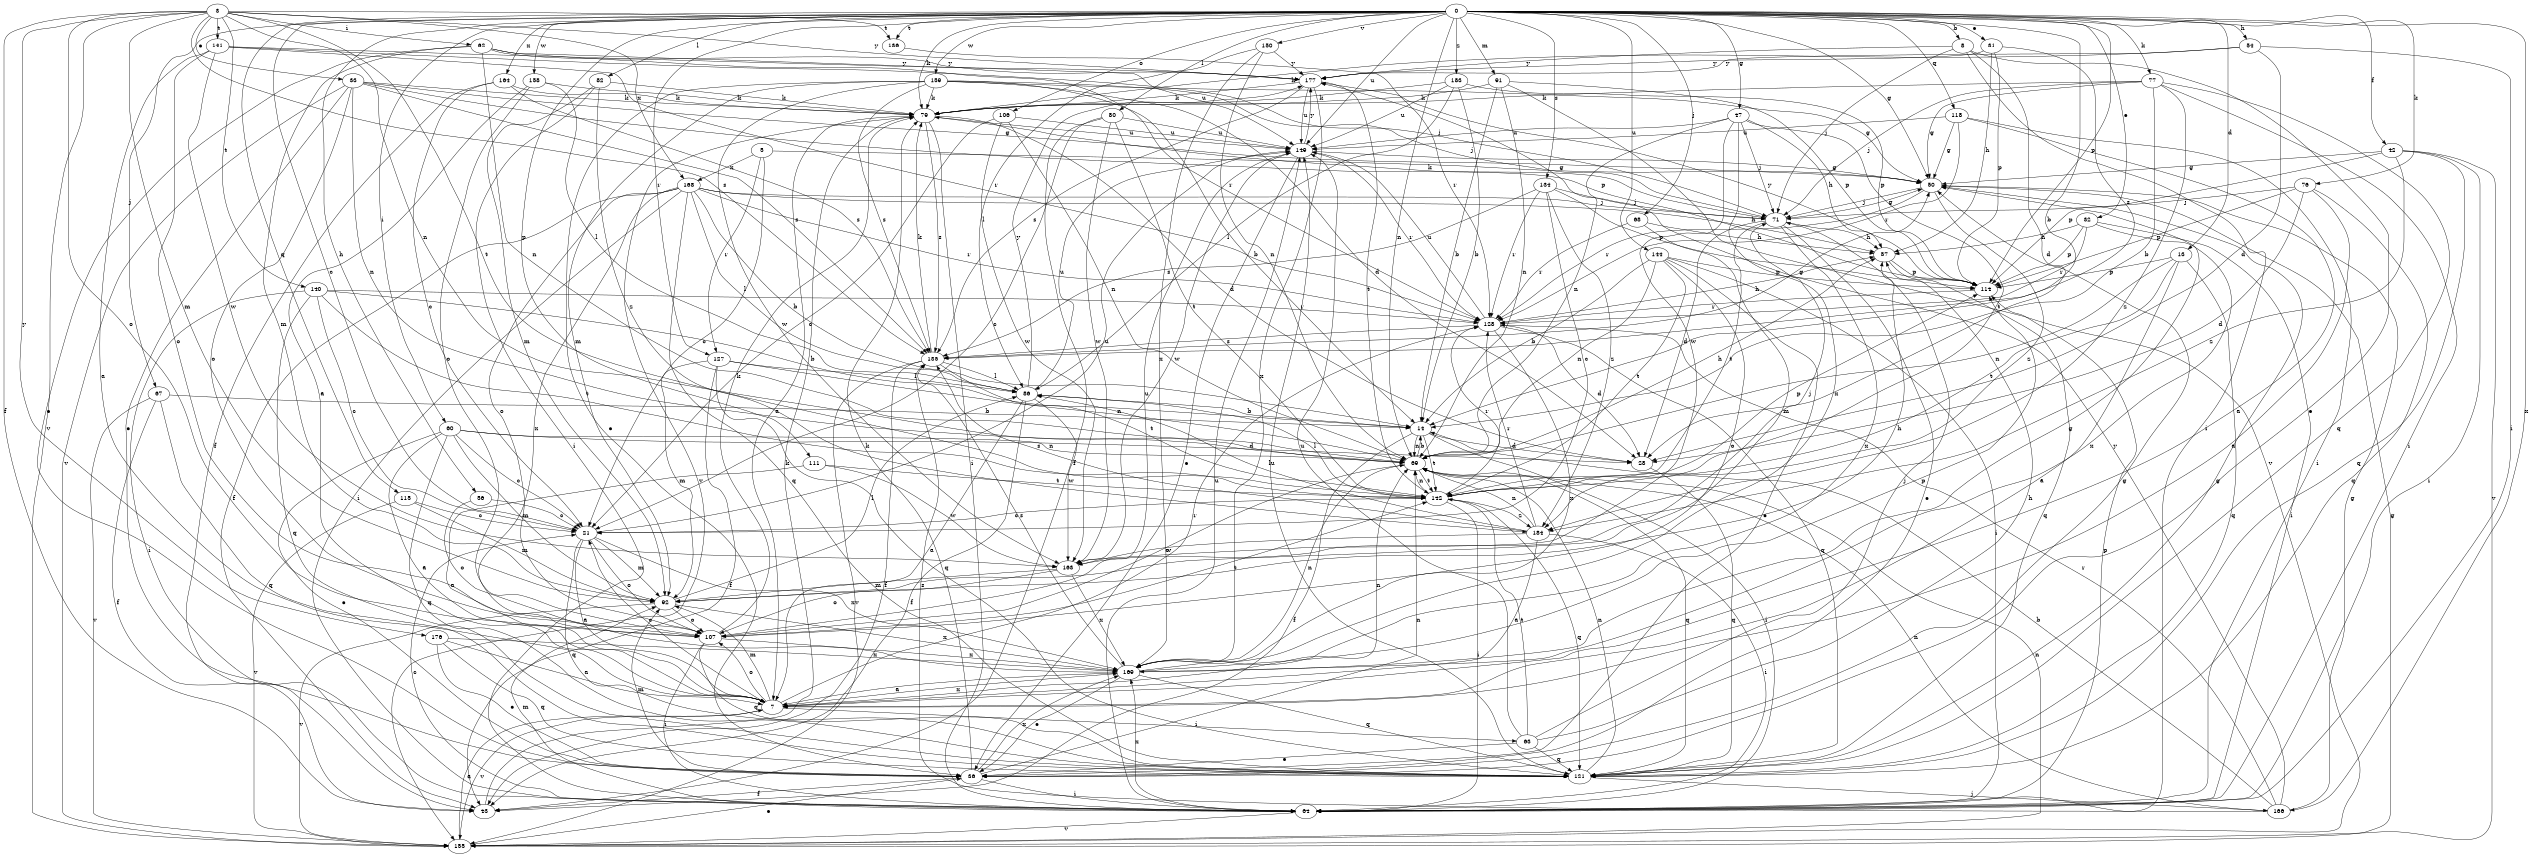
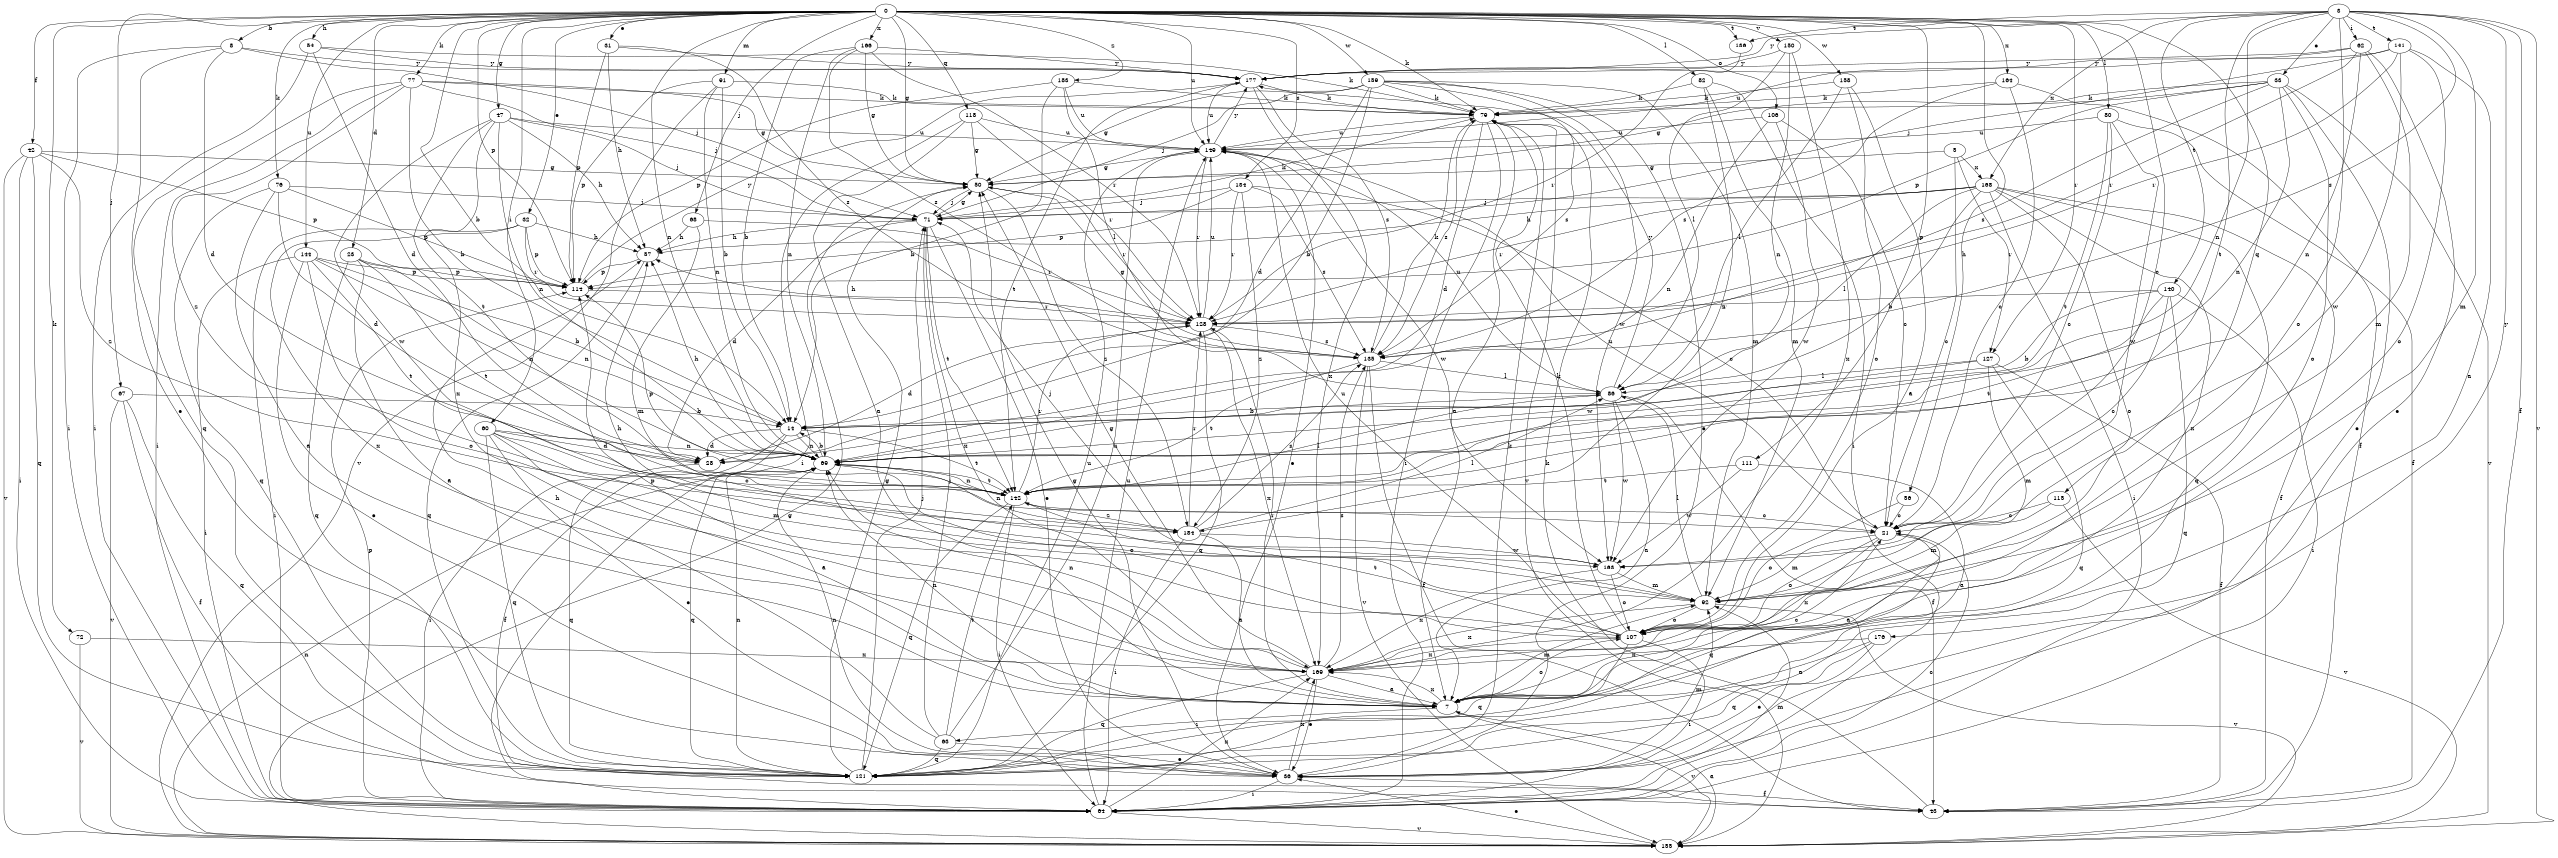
node "13": label "13" -> "23"
edge "127" -> "69": label "n" -> "w"
node "72": added
edge "121" -> "166": now "121" -> "71"
